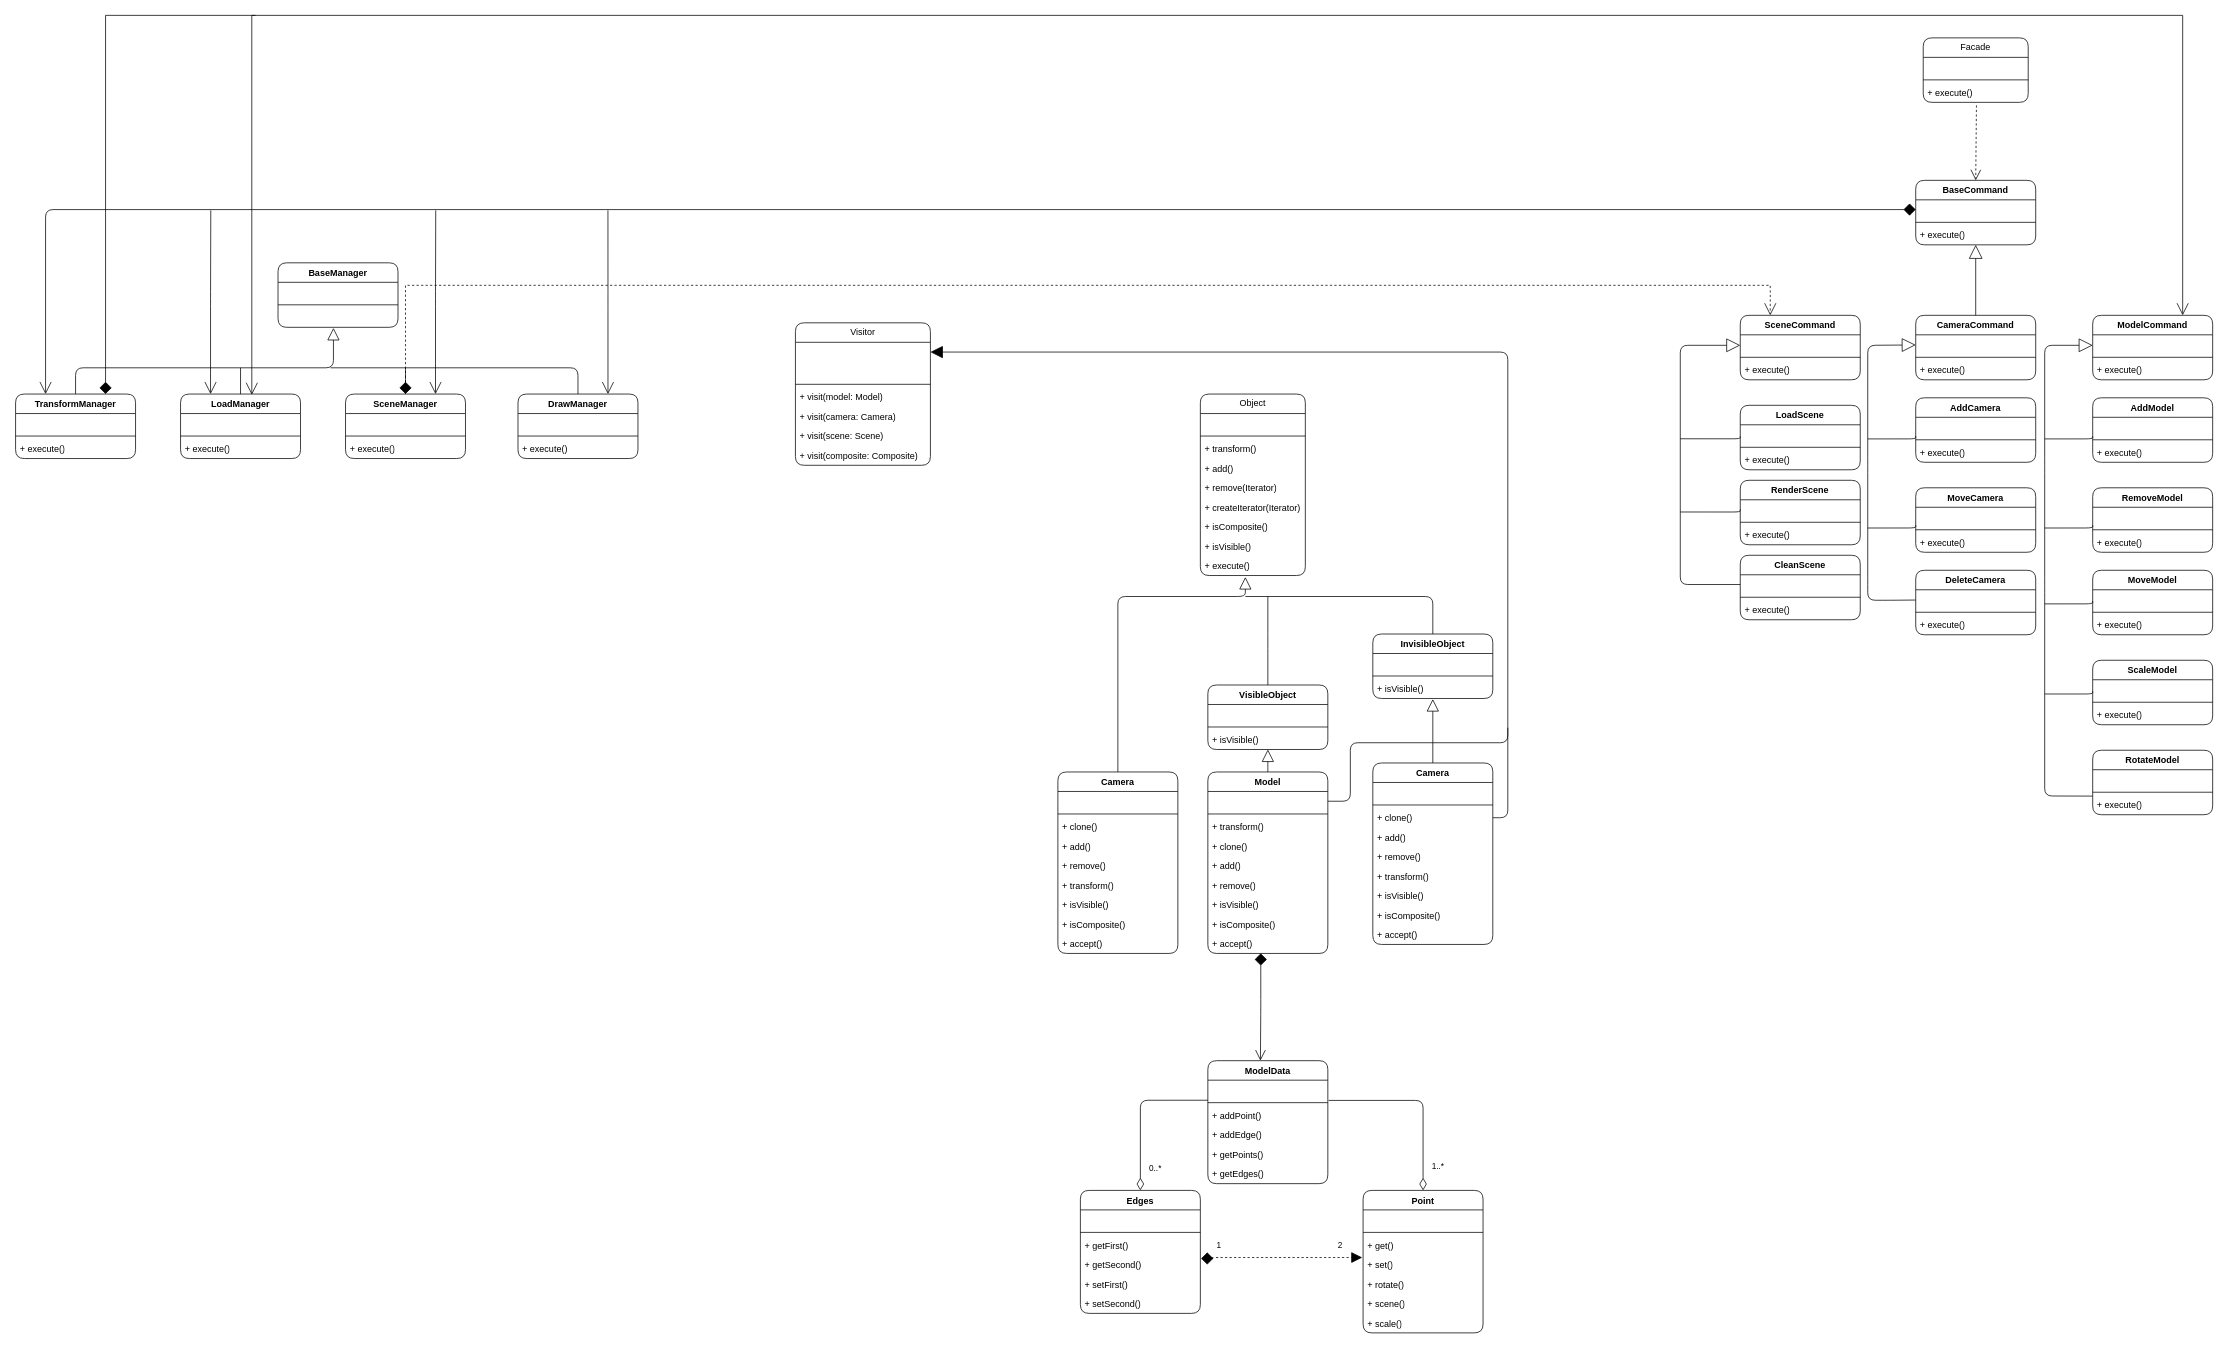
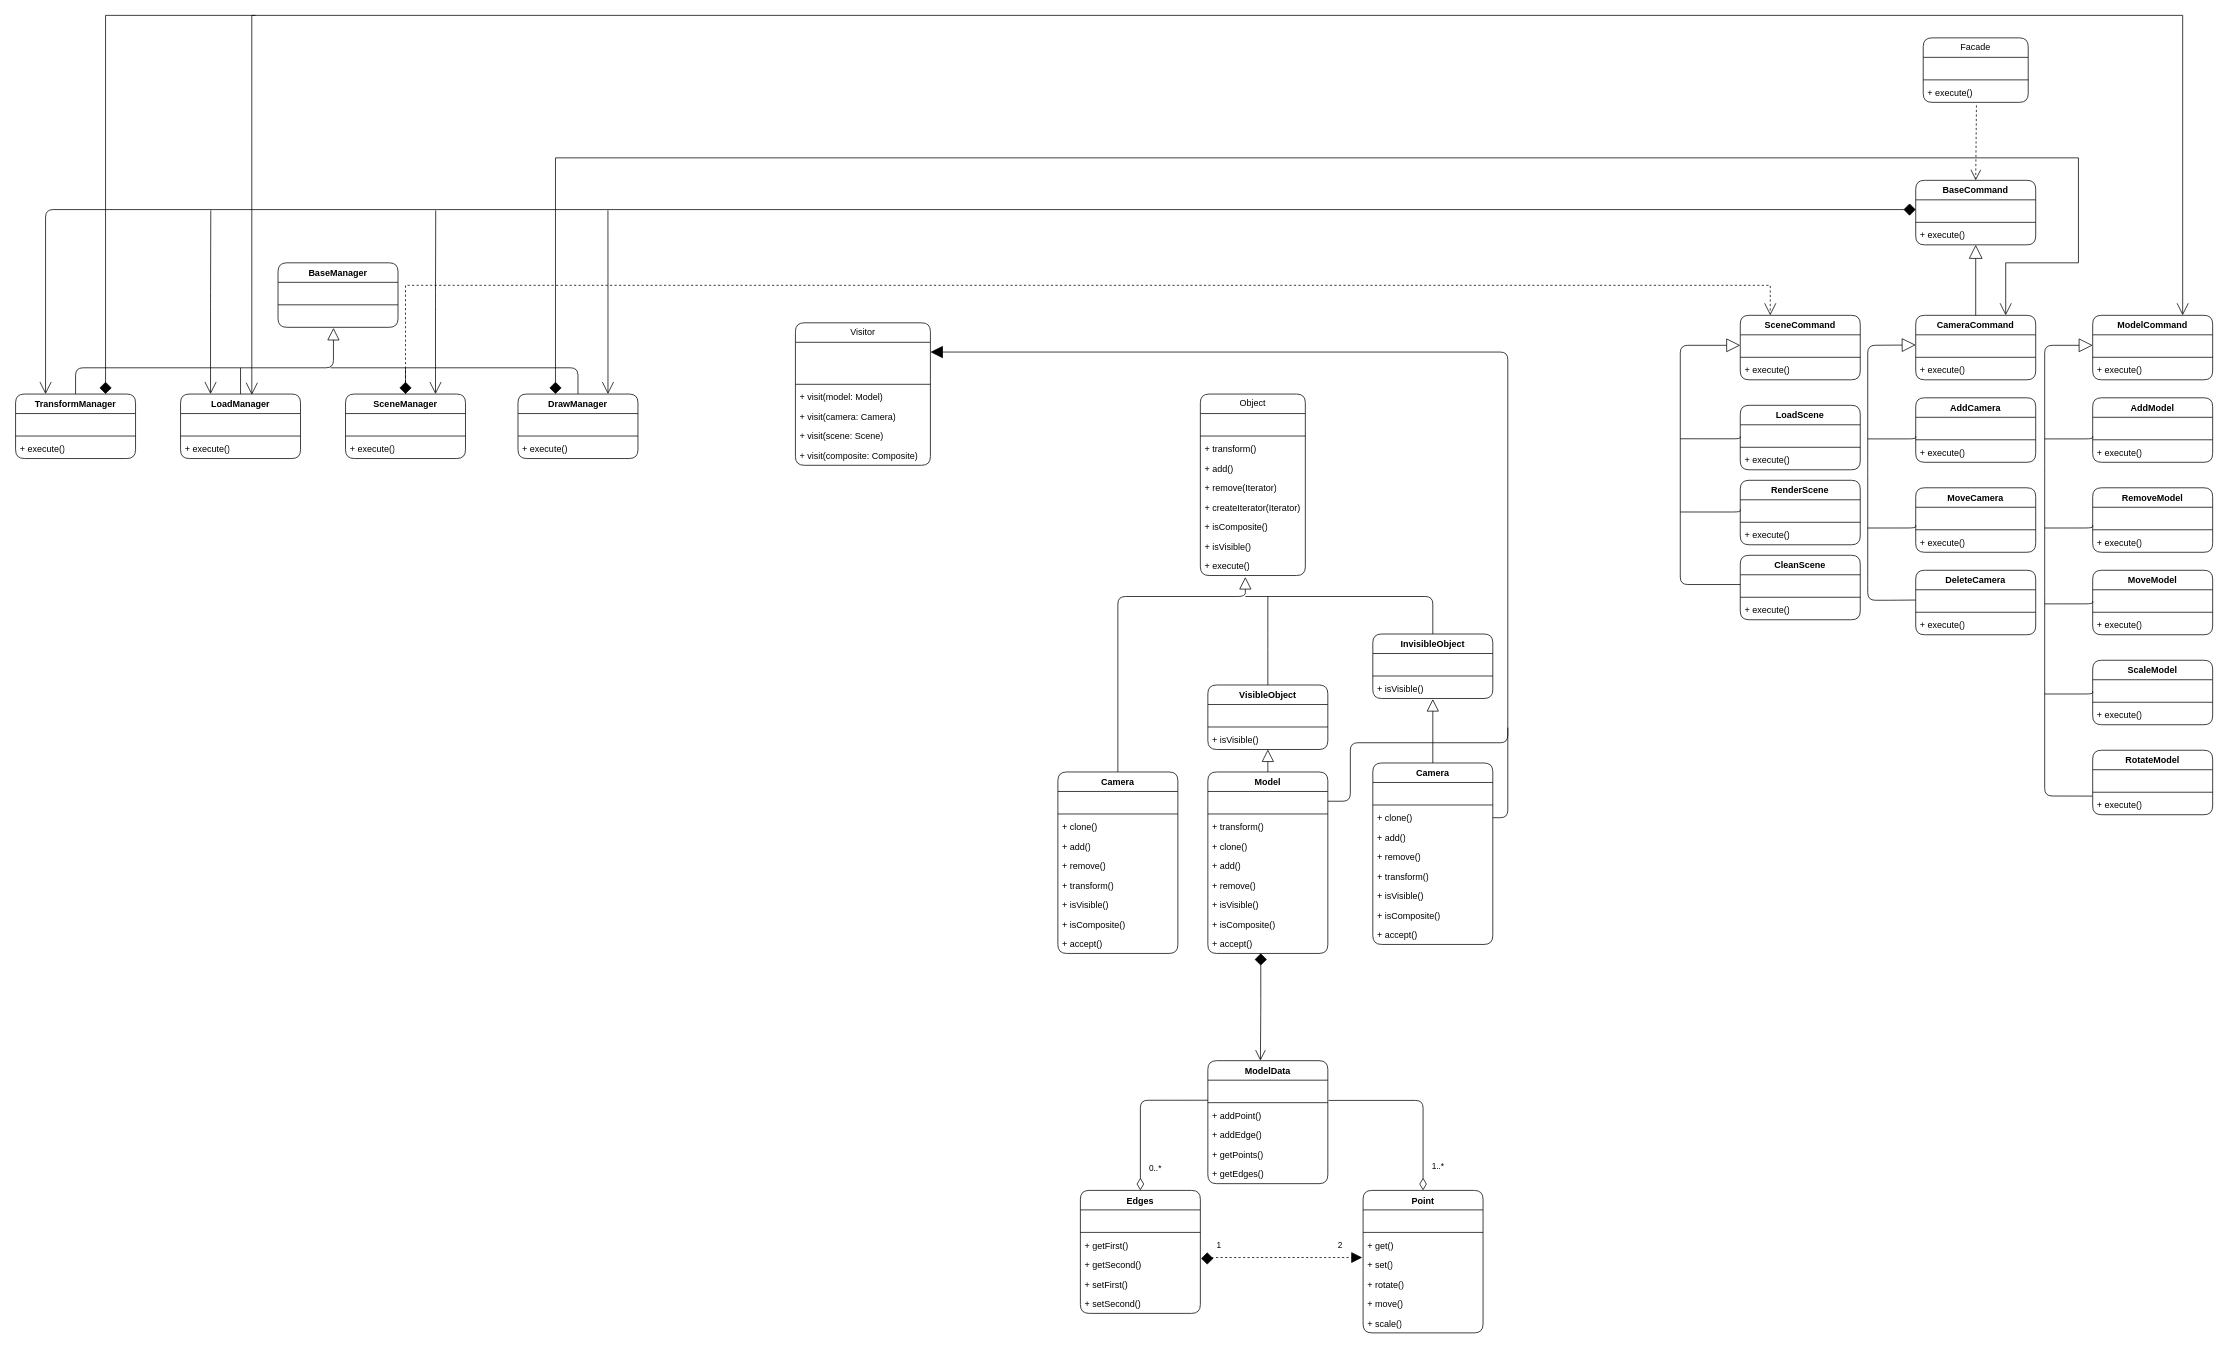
edge "CameraCommand" -- "DrawManager": added
node "+ scene()": label "+ scene()" -> "+ move()"
